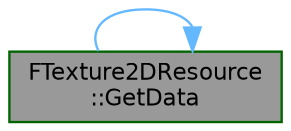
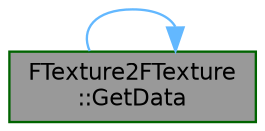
node "FTexture2DResource ::GetData": label "FTexture2DResource ::GetData" -> "FTexture2FTexture ::GetData"
